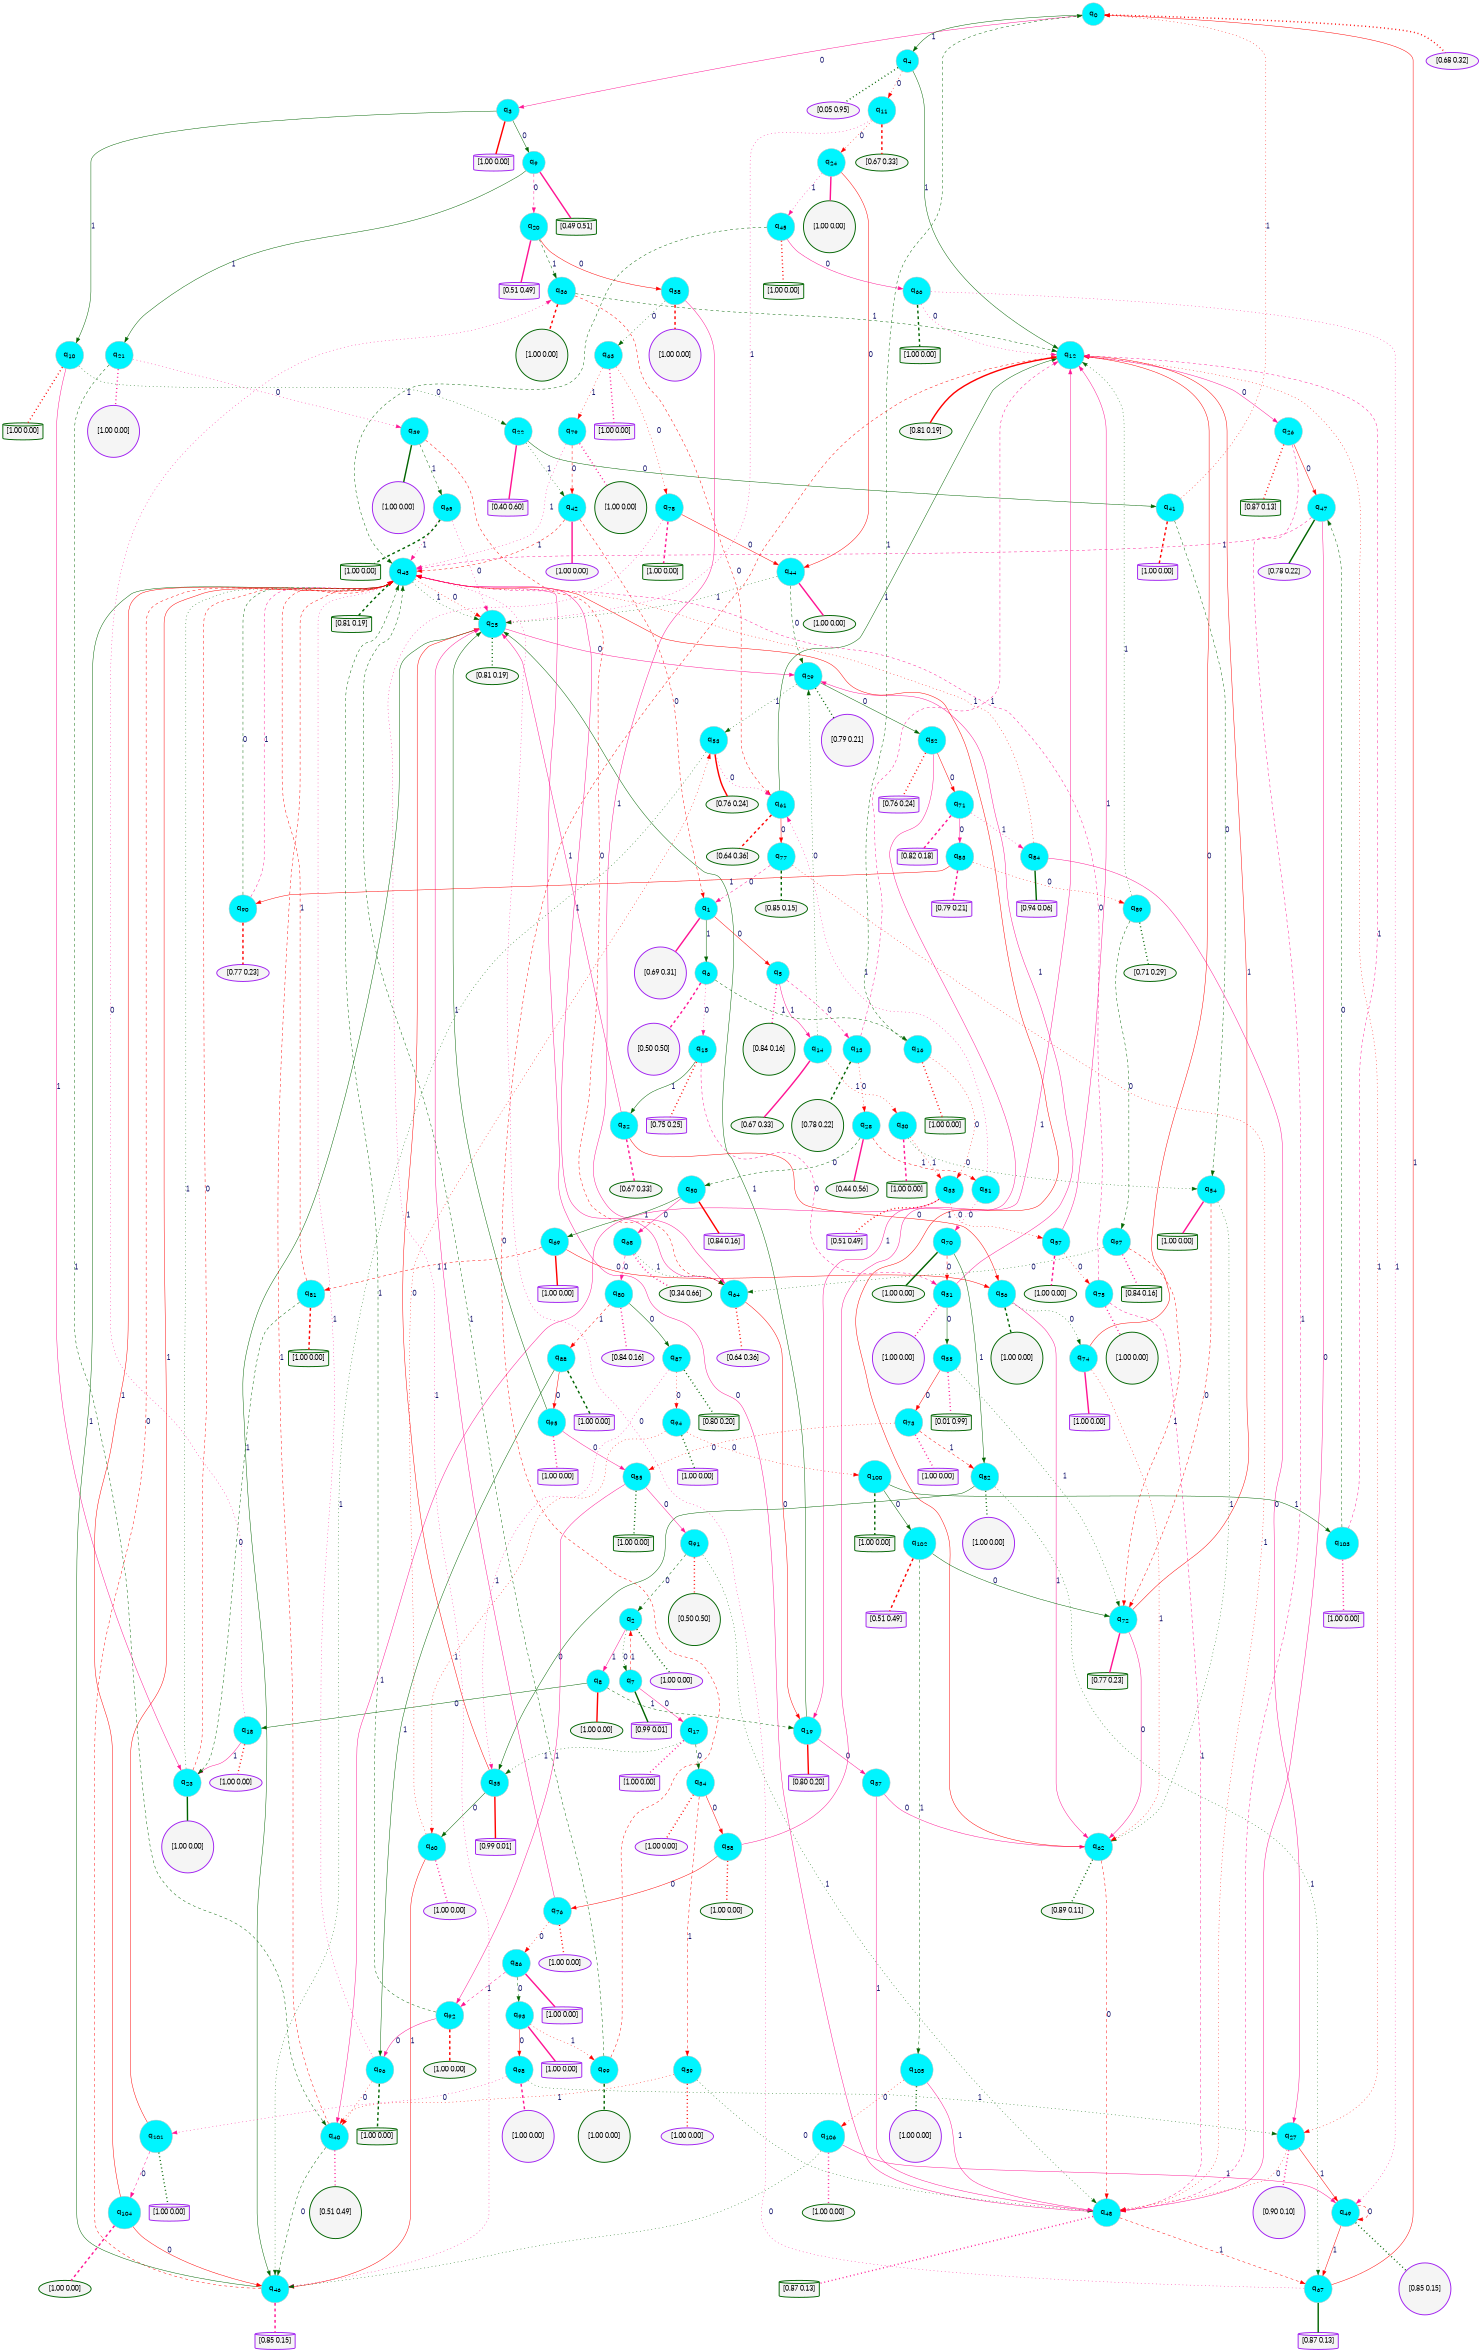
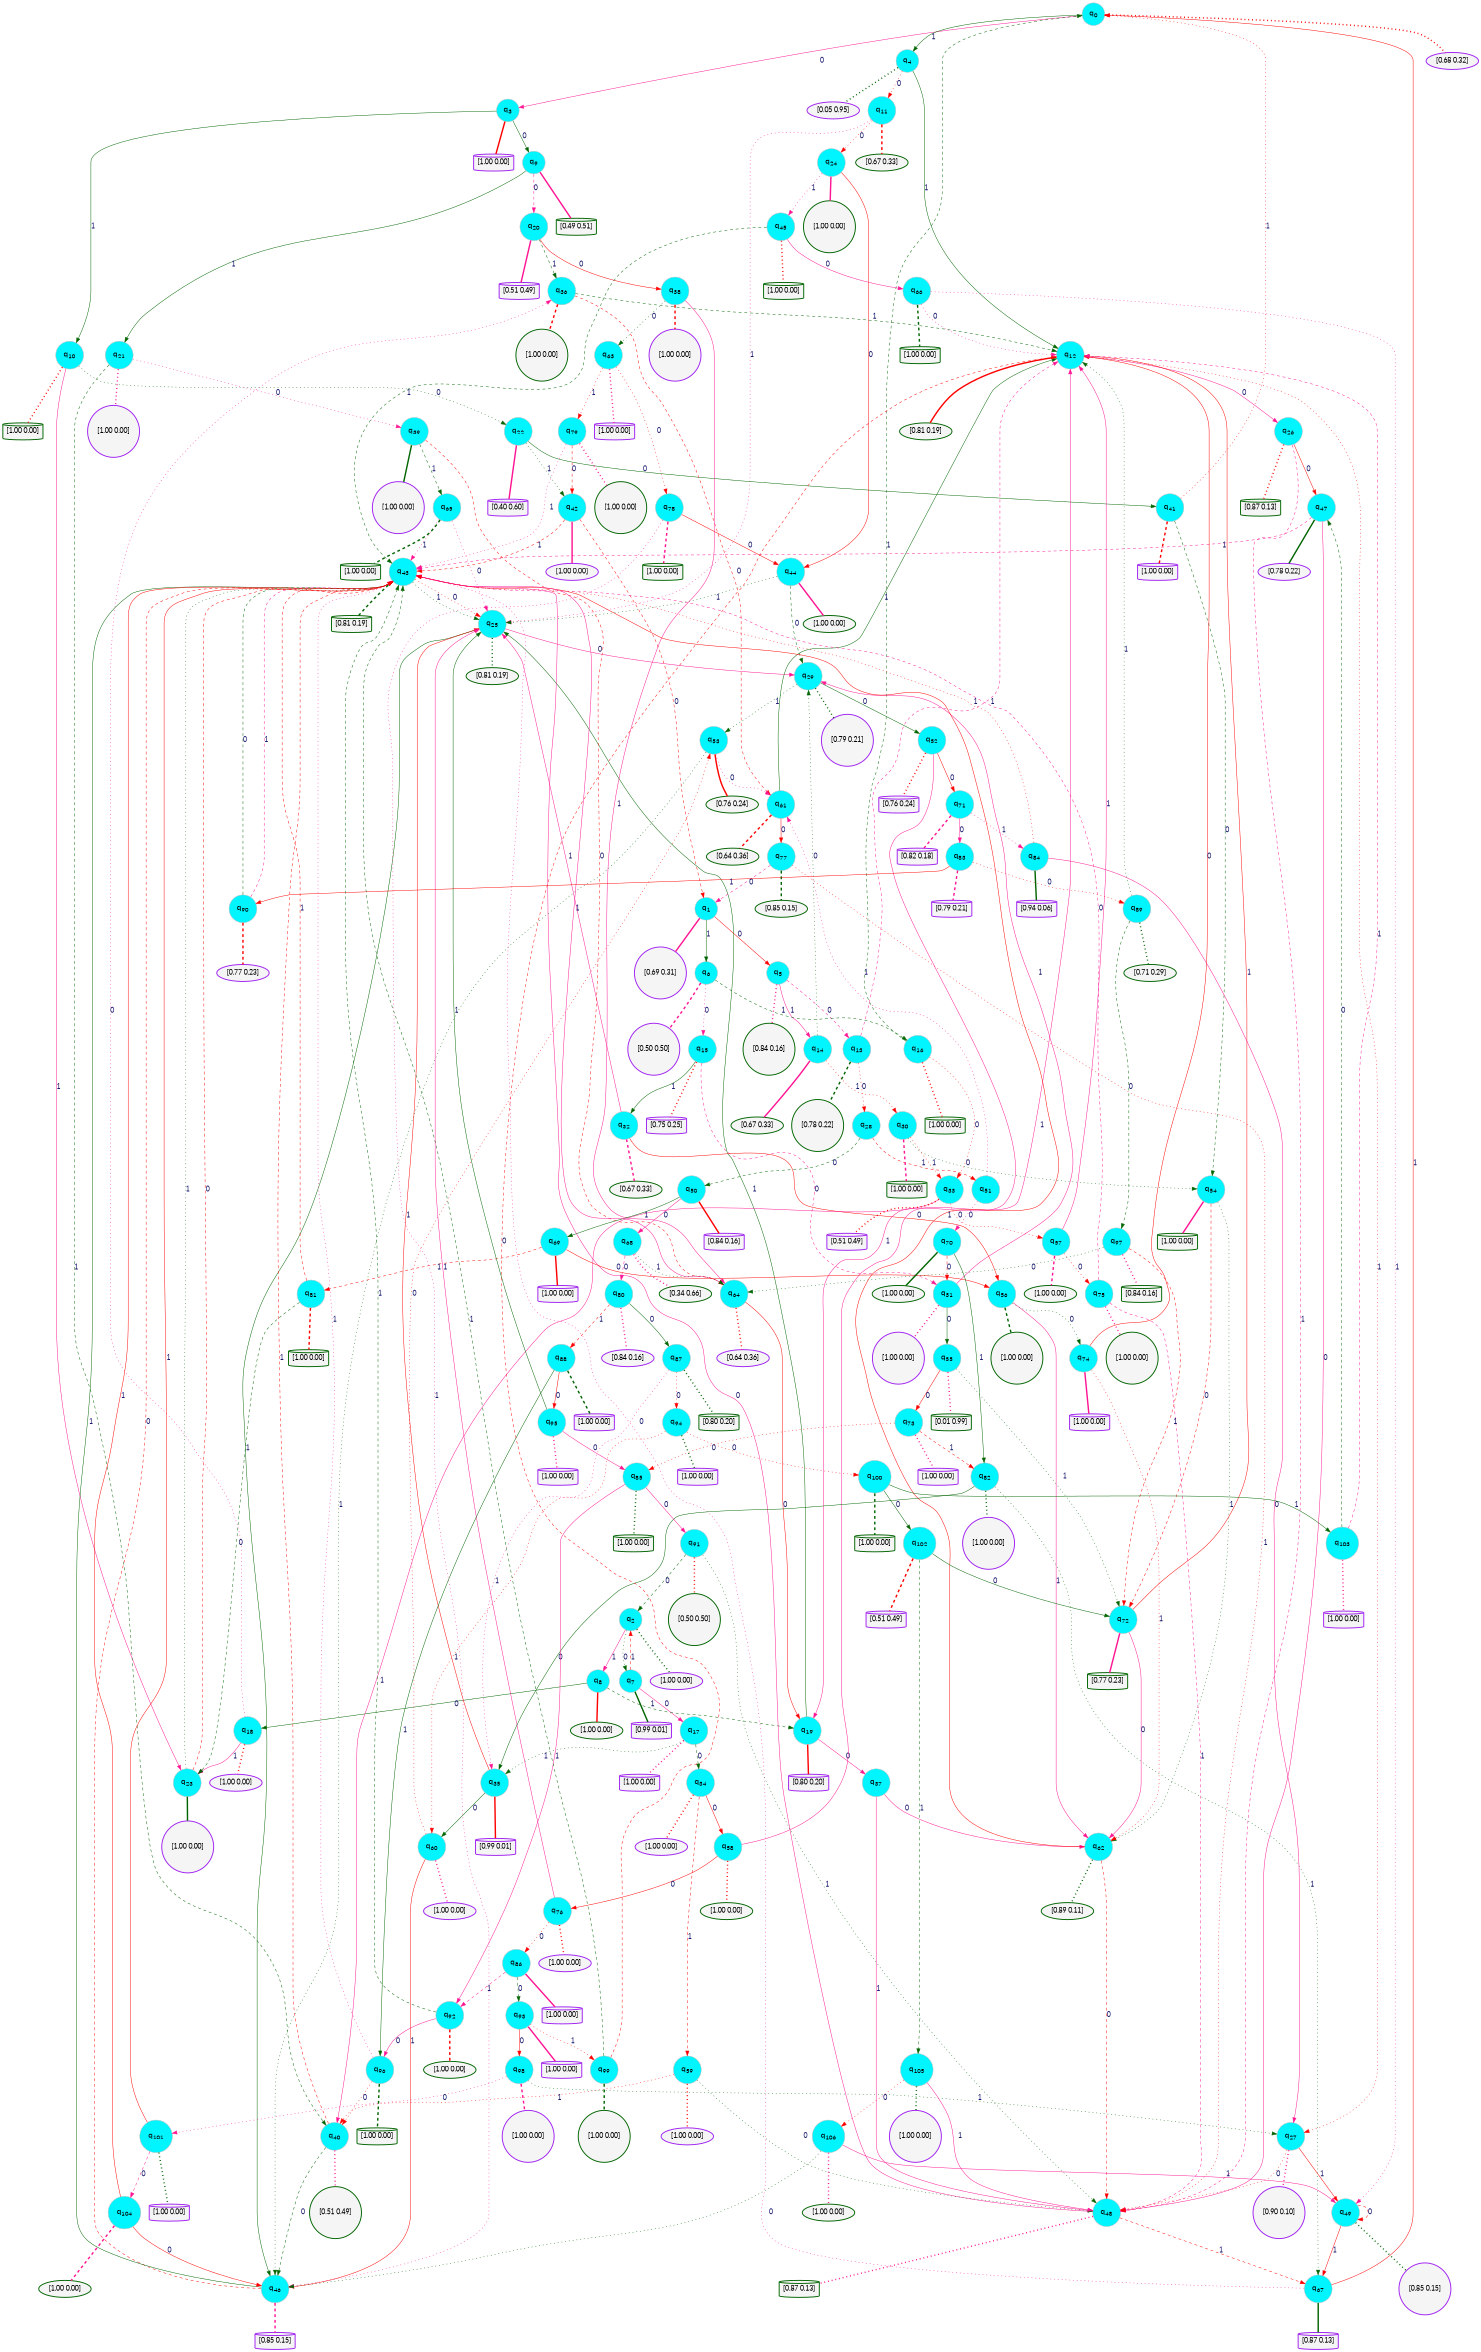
node "[0.44 0.56]": removed
